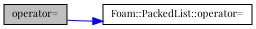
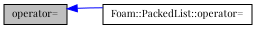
edge "operator=" -> "Foam::PackedList::operator=": reversed
